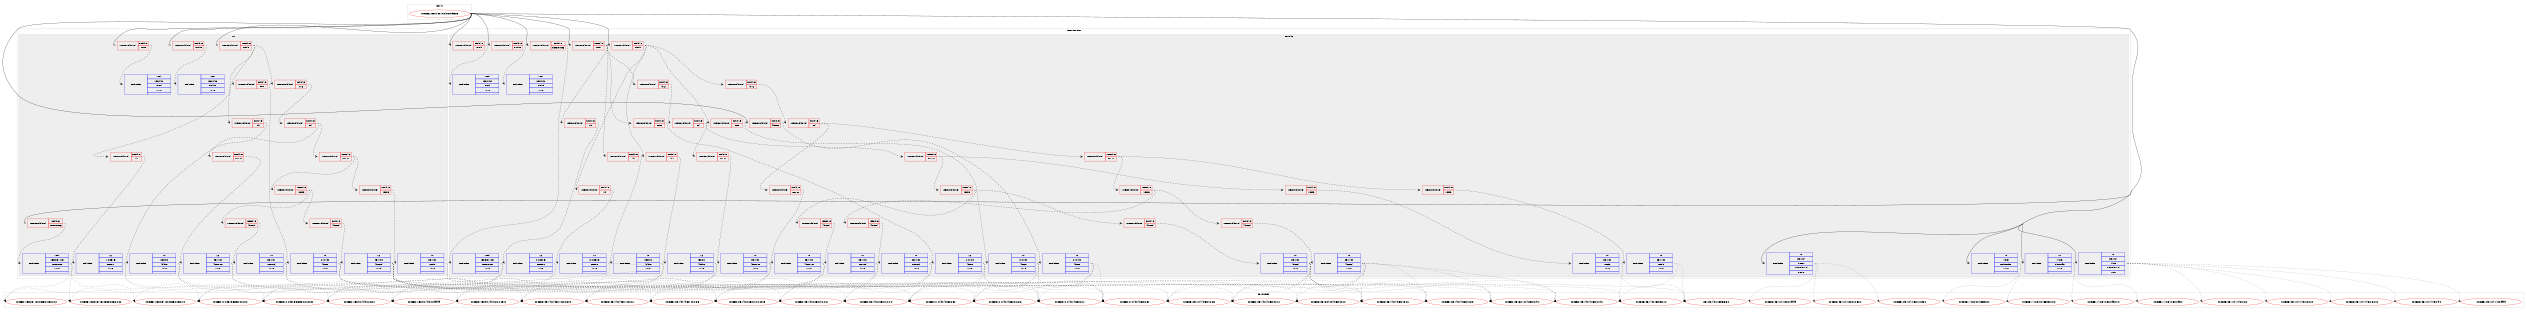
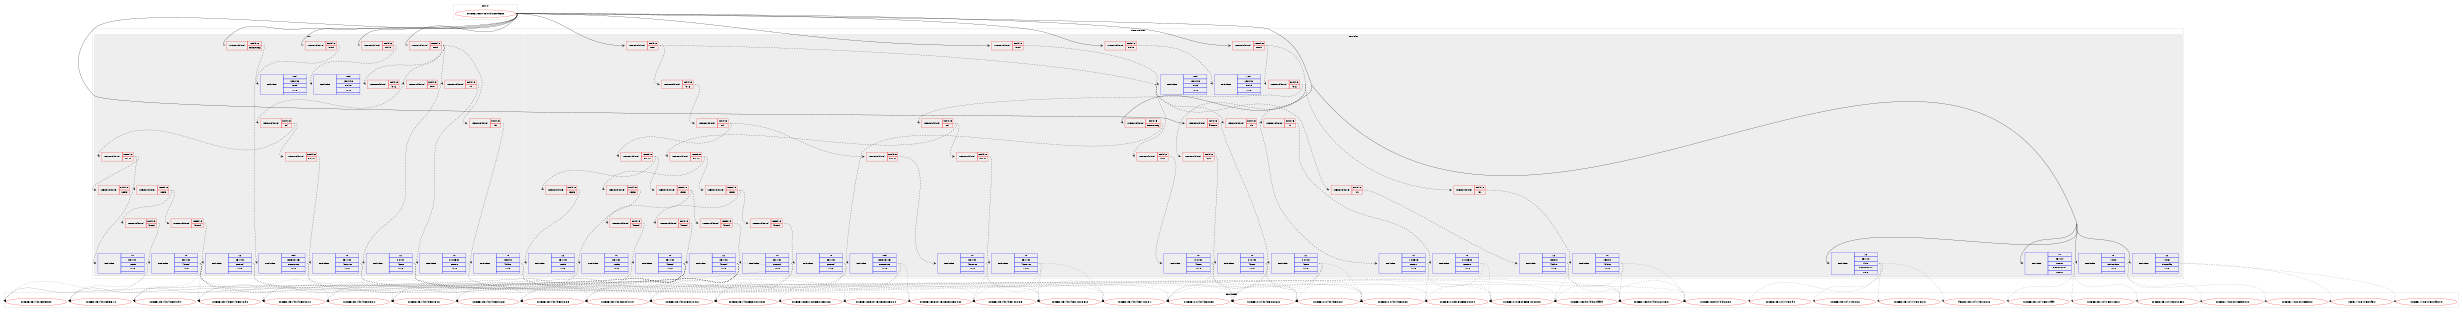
node "portage://net-analyzer/traceroute-2.0.22": label "portage://net-analyzer/traceroute-2.0.22" -> "portage://net-gcrypt/traceroute-2.0.22"
node "portage://dev-libs/openssl-1.1.1d-r3": label "portage://dev-libs/openssl-1.1.1d-r3" -> "portage://dev-libs/gettext-1.1.1d-r3"
node "portage://dev-util/libressl-2.6.5": label "portage://dev-util/libressl-2.6.5" -> "portage://dev-libs/libressl-2.6.5"
node "portage://dev-arping/libressl-3.0.1": label "portage://dev-arping/libressl-3.0.1" -> "portage://dev-libs/libressl-3.0.1"
node "portage://dev-gcrypt/libressl-2.9.1": label "portage://dev-gcrypt/libressl-2.9.1" -> "portage://dev-libs/libressl-2.9.1"
node "portage://dev-libs/libressl-2.9.2": label "portage://dev-libs/libressl-2.9.2" -> "portage://dev-libressl/libressl-2.9.2"
node "use://dev-libs/nettle-3.5.1": label "use://dev-libs/nettle-3.5.1" -> "portage://dev-libs/nettle-3.5.1"
node "portage://virtual/pkgconfig-1": label "portage://virtual/pkgconfig-1" -> "nettle://virtual/pkgconfig-1"
node "portage://dev-util/ninja-1.8.2-r2": label "portage://dev-util/ninja-1.8.2-r2" -> "filecaps://dev-util/ninja-1.8.2-r2"
node "portage://dev-util/ninja-9999": removed
